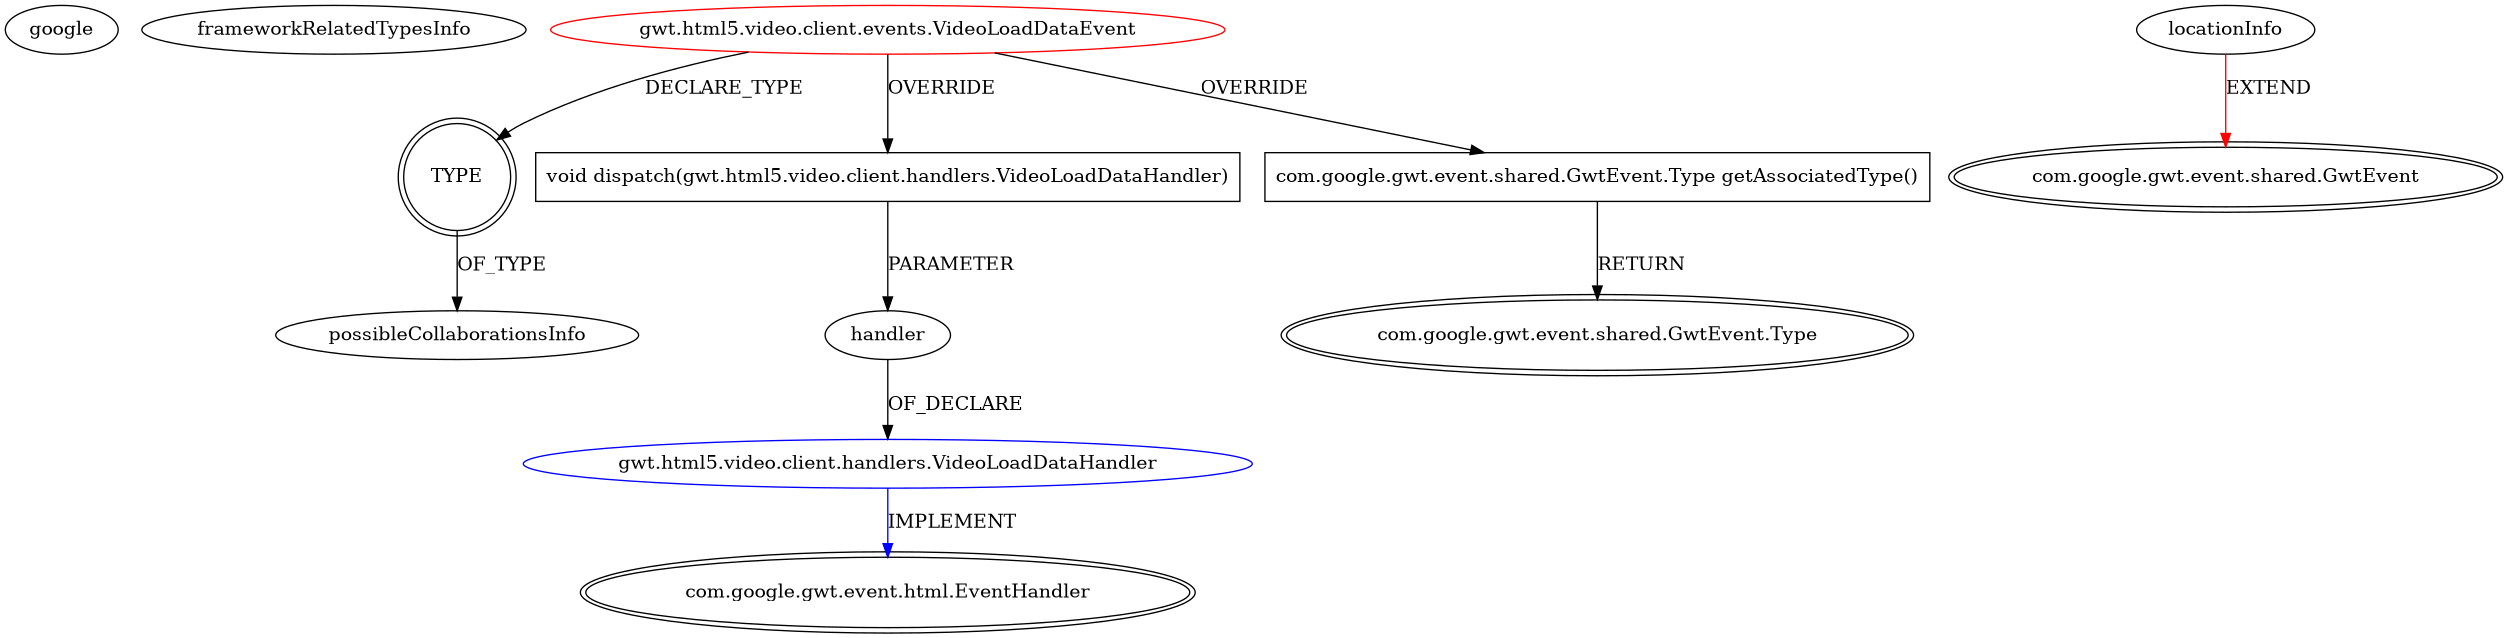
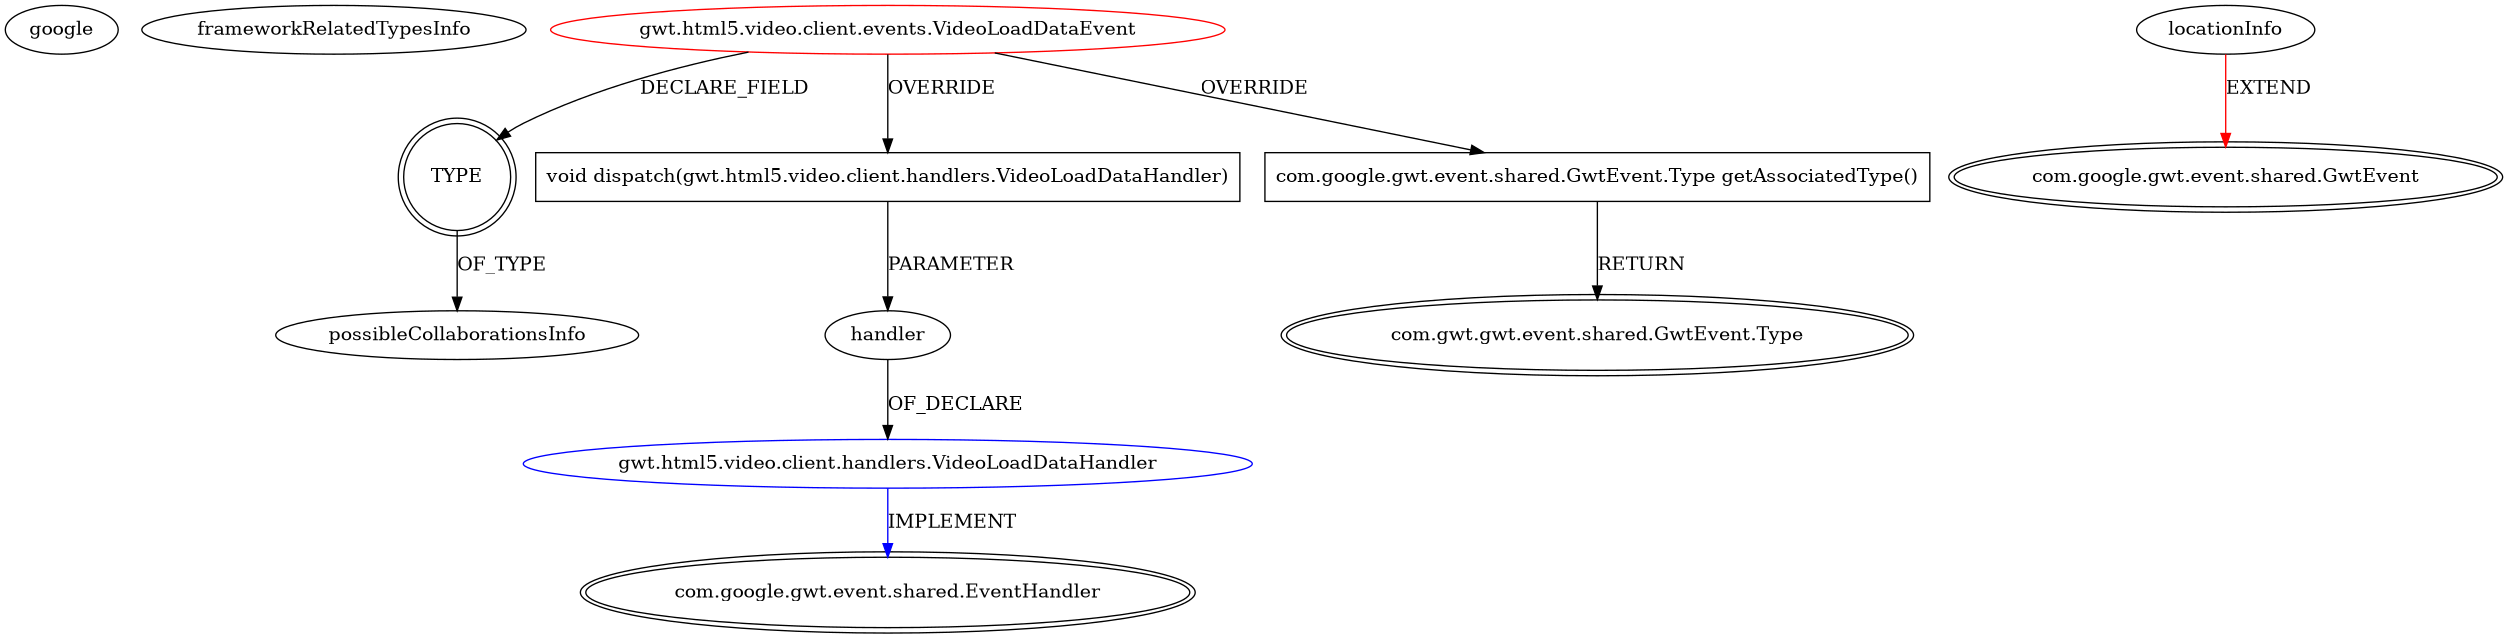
edge "gwt.html5.video.client.events.VideoLoadDataEvent" -> "TYPE": label "DECLARE_TYPE" -> "DECLARE_FIELD"
node "com.google.gwt.event.shared.GwtEvent.Type": label "com.google.gwt.event.shared.GwtEvent.Type" -> "com.gwt.gwt.event.shared.GwtEvent.Type"
node "com.google.gwt.event.html.EventHandler": label "com.google.gwt.event.html.EventHandler" -> "com.google.gwt.event.shared.EventHandler"
